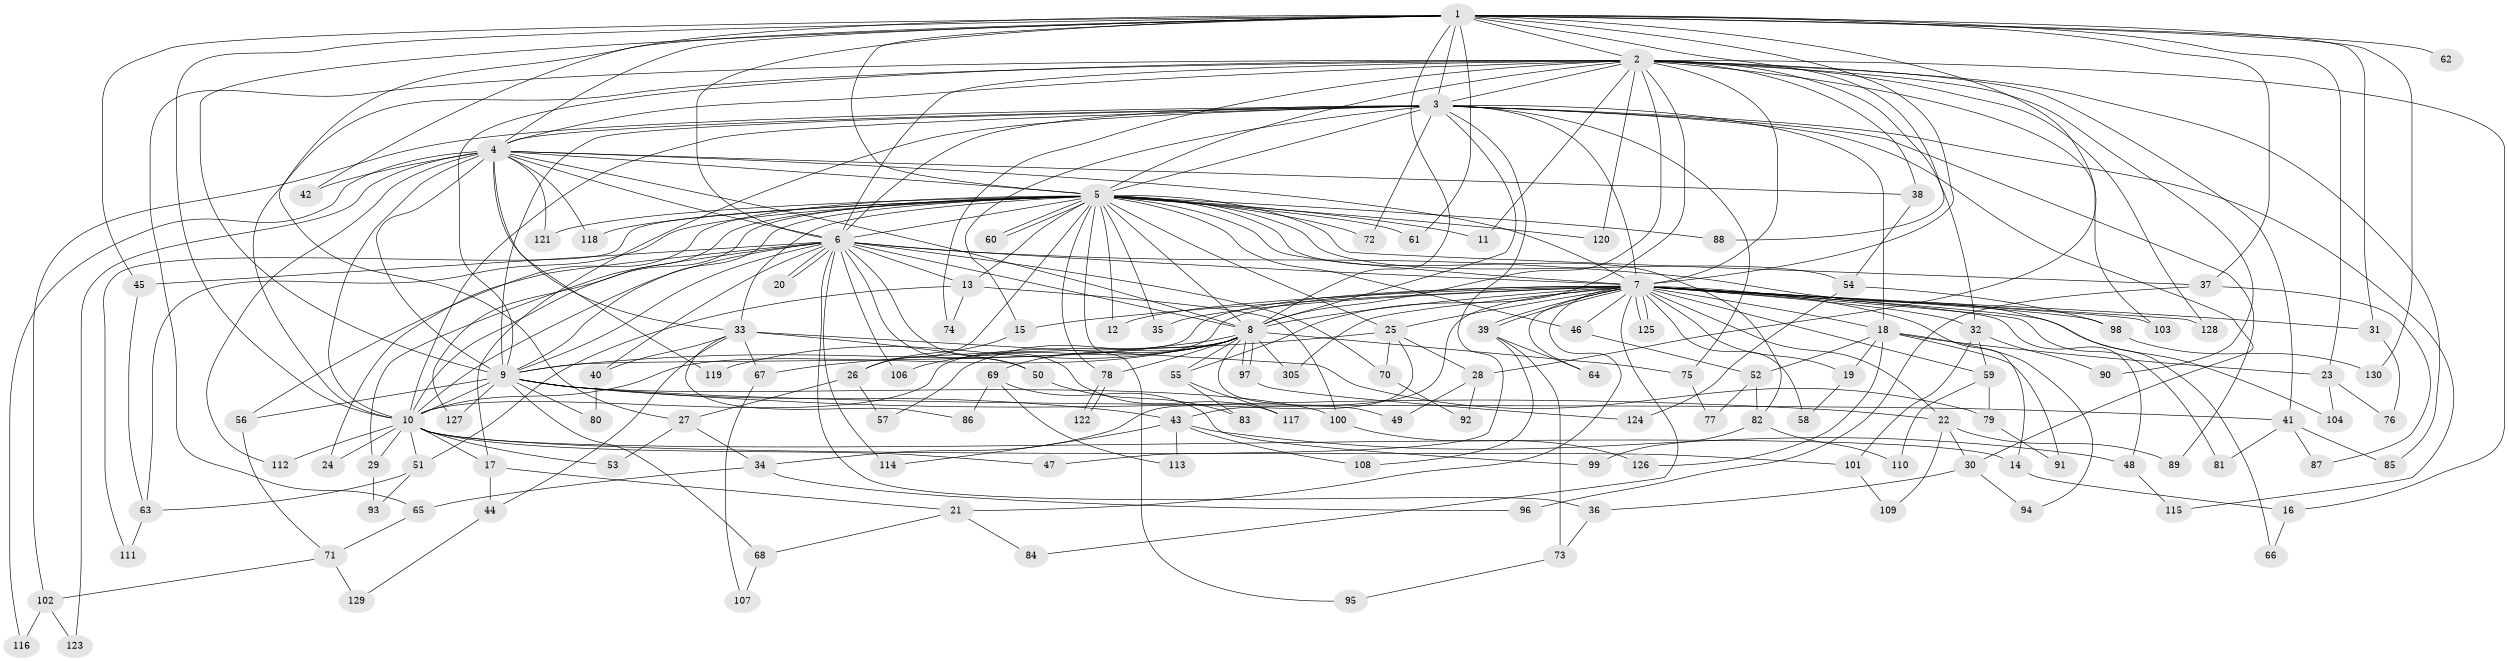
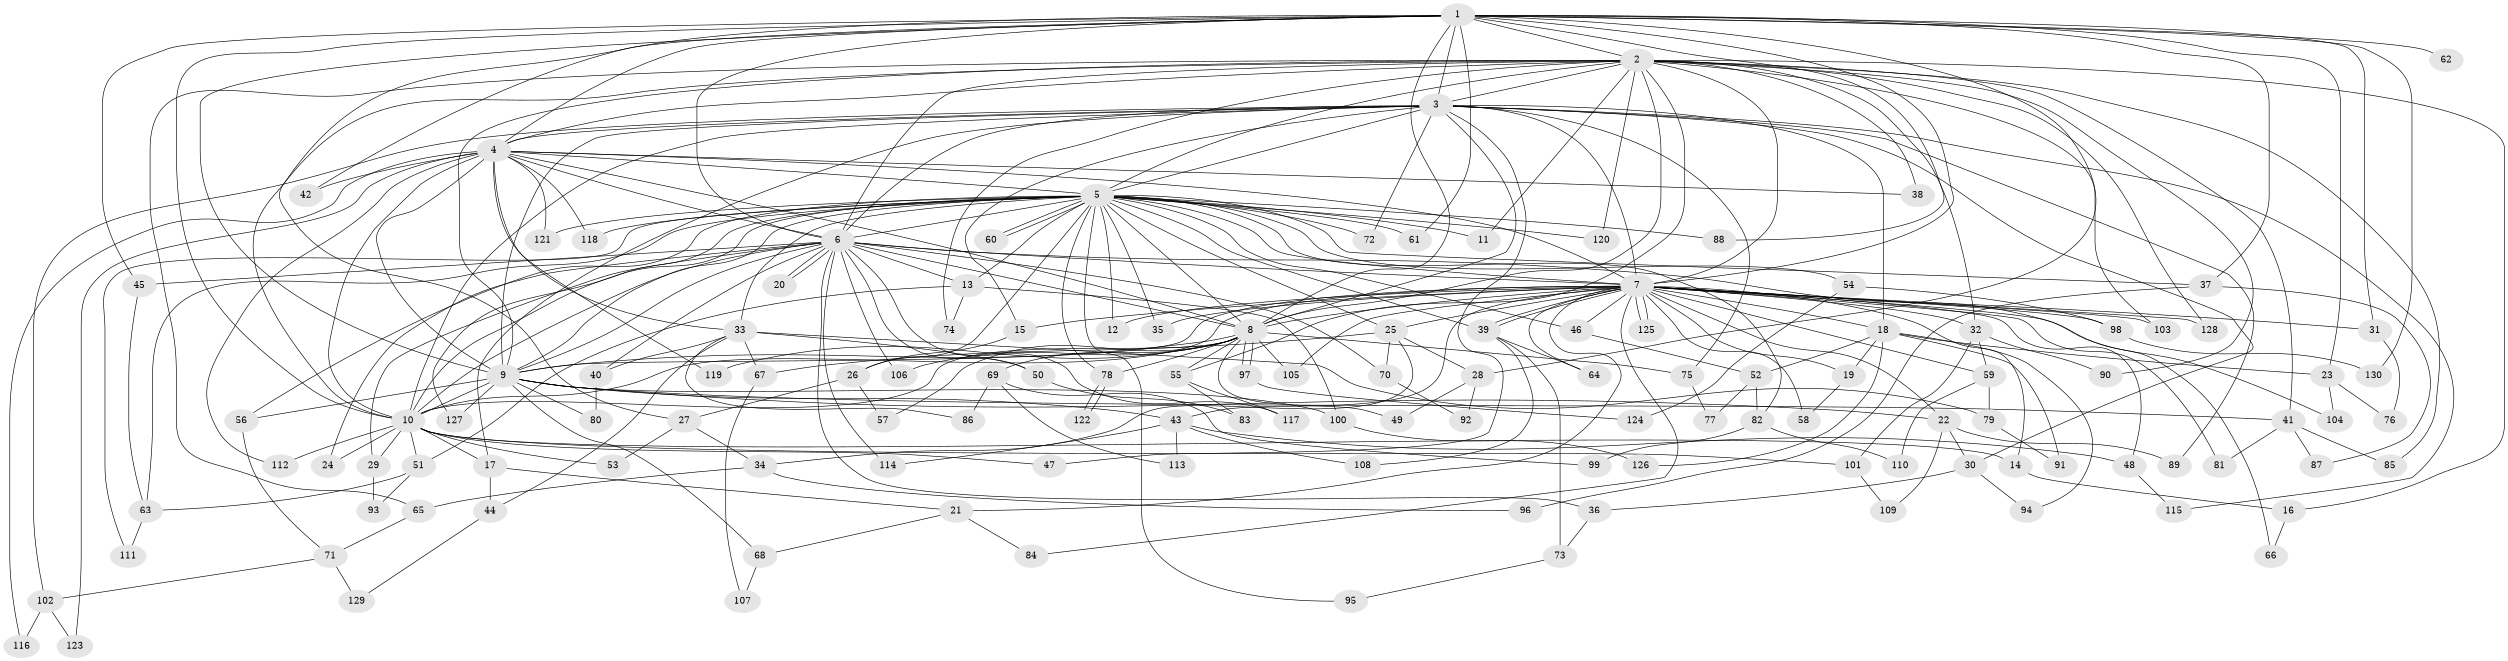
edge "1" -- "5": now "39" -- "5"
edge "38" -- "54": removed
node "305": label "305" -> "105"
